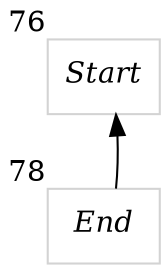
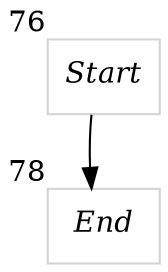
edge "End" -> "Start": reversed
